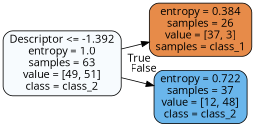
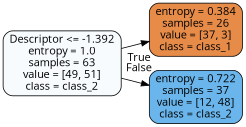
node "entropy = 0.384 samples = 26 value = [37, 3] samples = class_1": label "entropy = 0.384 samples = 26 value = [37, 3] samples = class_1" -> "entropy = 0.384 samples = 26 value = [37, 3] class = class_1"
